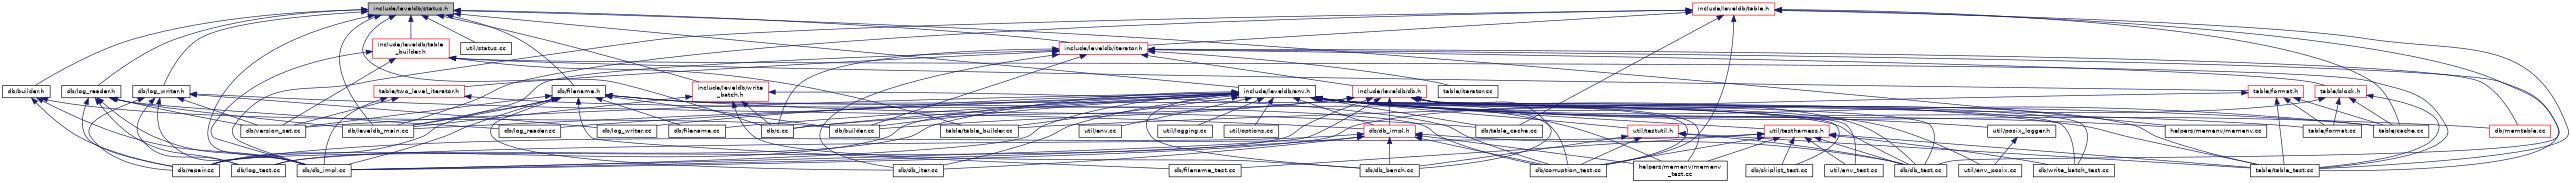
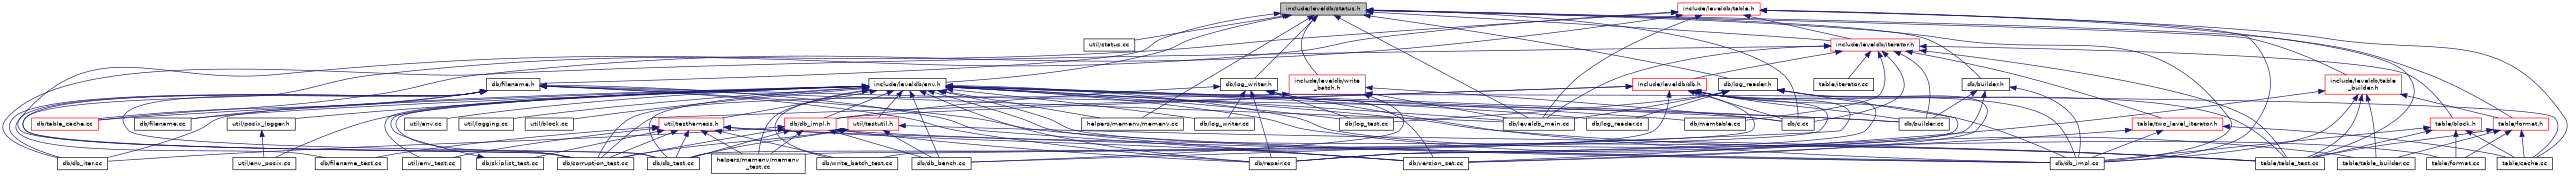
edge "table/format.h" -> "include/leveldb/status.h": added
edge "db/skiplist_test.cc" -> "include/leveldb/env.h": reversed
node "util/options.cc": label "util/options.cc" -> "util/block.cc"
node "db/table_cache.cc": color black -> red
node "db/memtable.cc": color red -> black
edge "db/log_test.cc" -> "util/testharness.h": now "db/version_set.cc" -> "util/testharness.h"
